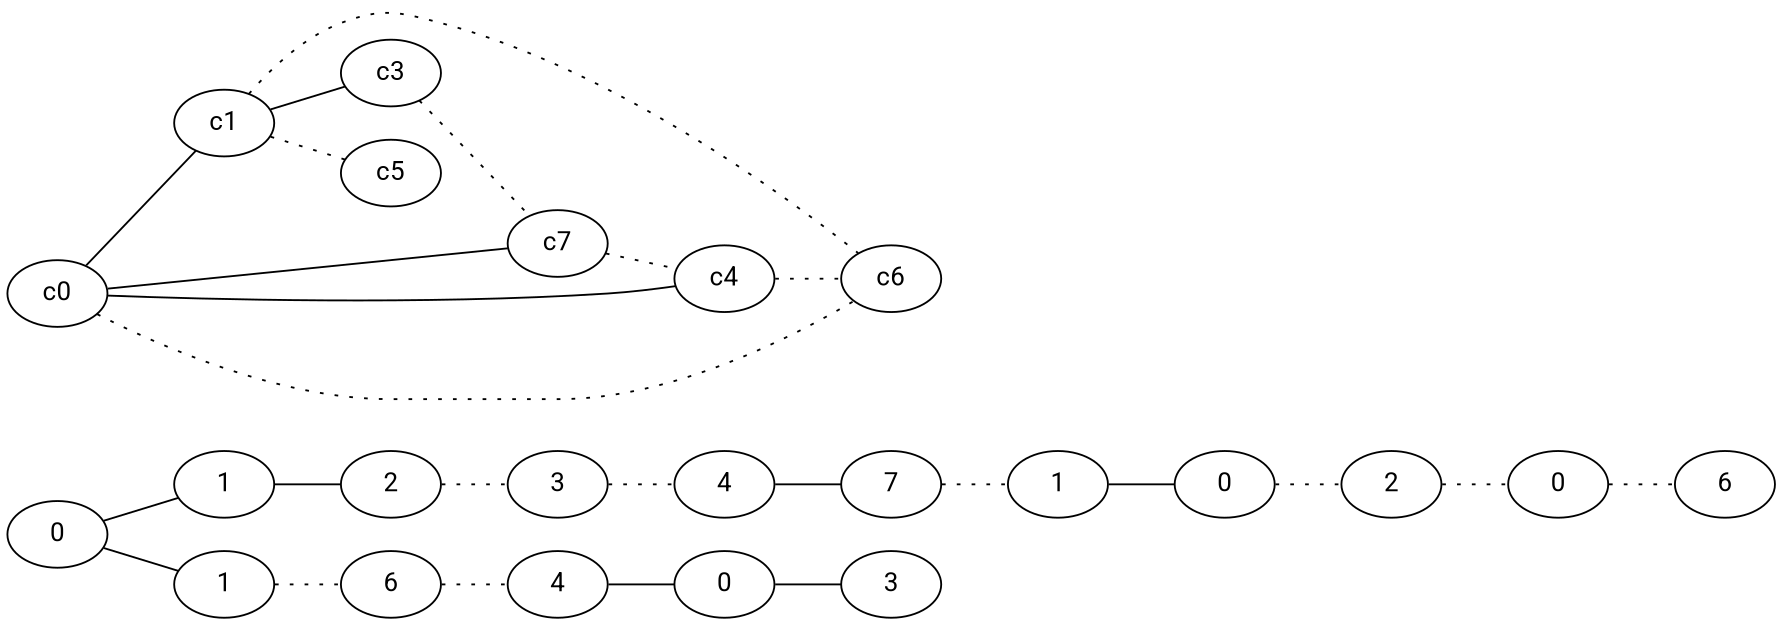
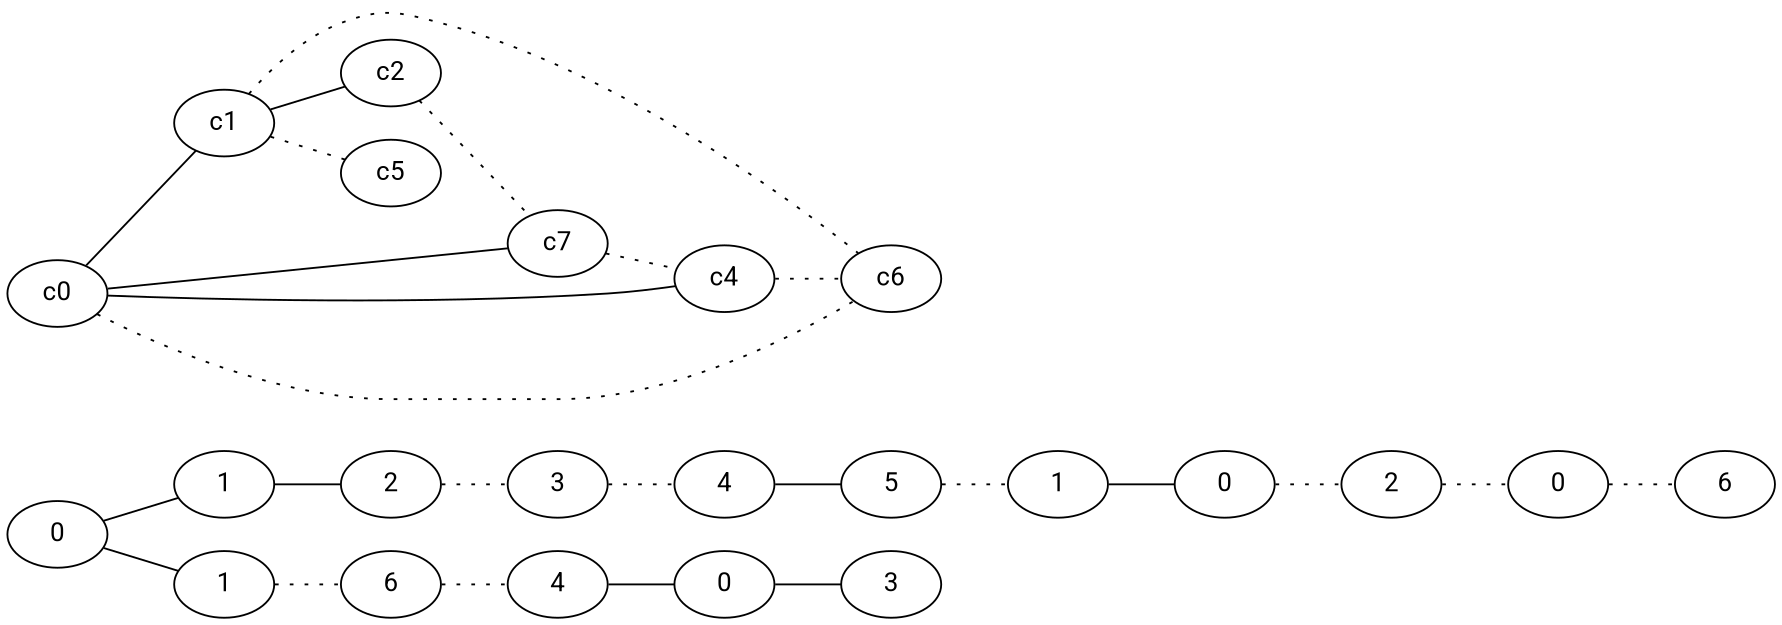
node "c3": label "c3" -> "c2"
node "7": label "7" -> "5"
